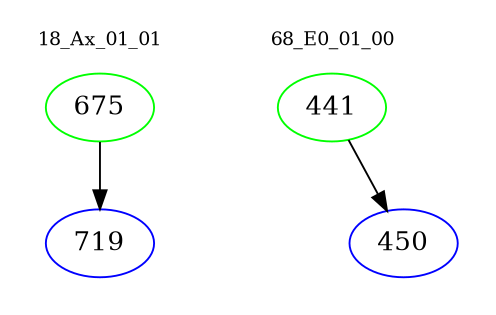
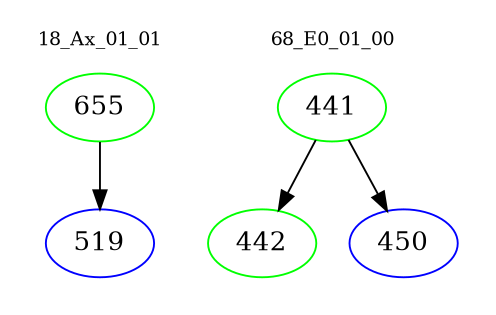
node "675": label "675" -> "655"
node "719": label "719" -> "519"
node "442": added
